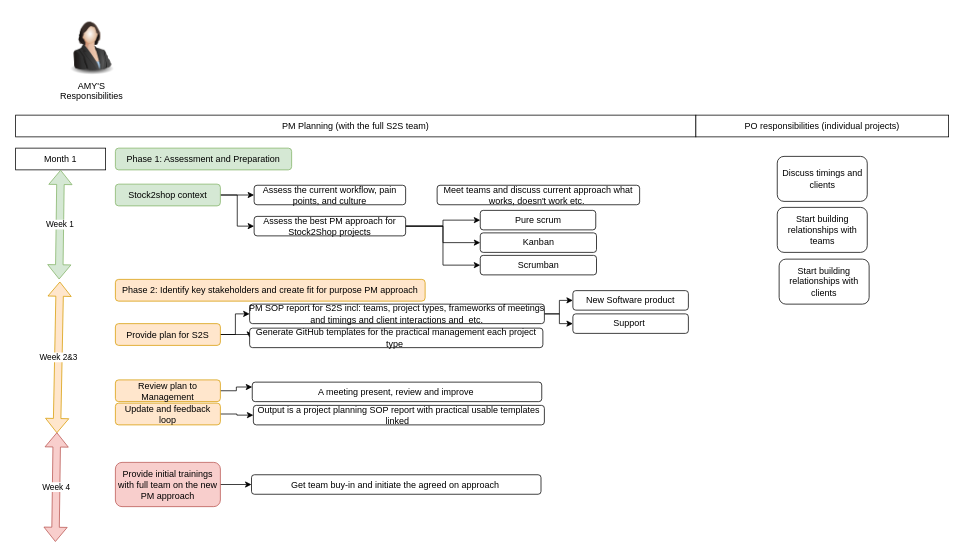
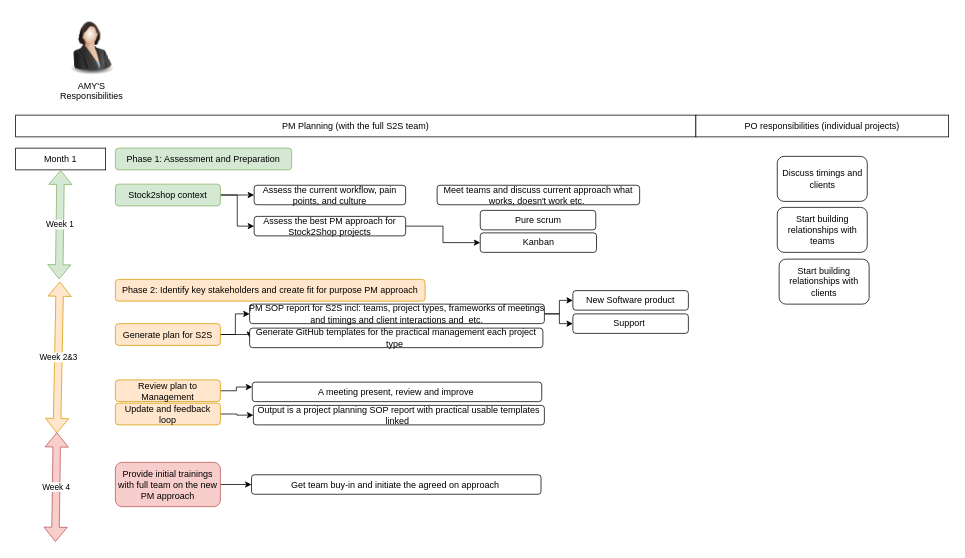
edge "Assess the best PM approach for Stock2Shop projects" -> "Pure scrum": removed
edge "Assess the best PM approach for Stock2Shop projects" -> "Scrumban": removed
node "Scrumban": removed
node "Provide plan for S2S": label "Provide plan for S2S" -> "Generate plan for S2S"
